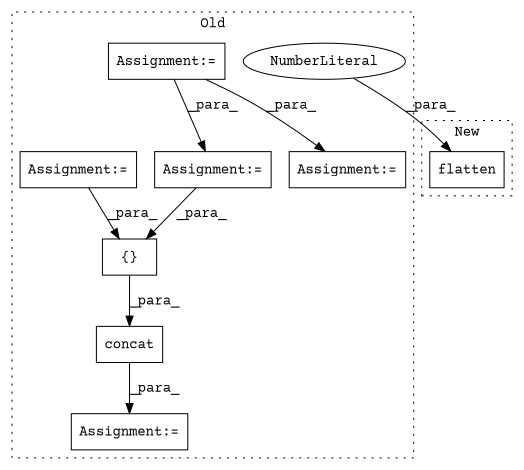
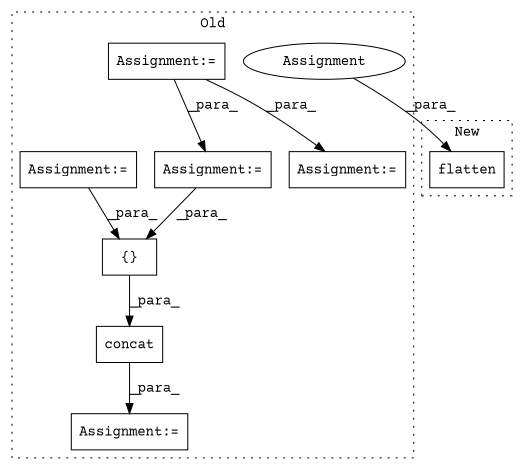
node "NumberLiteral": label "NumberLiteral" -> "Assignment"
